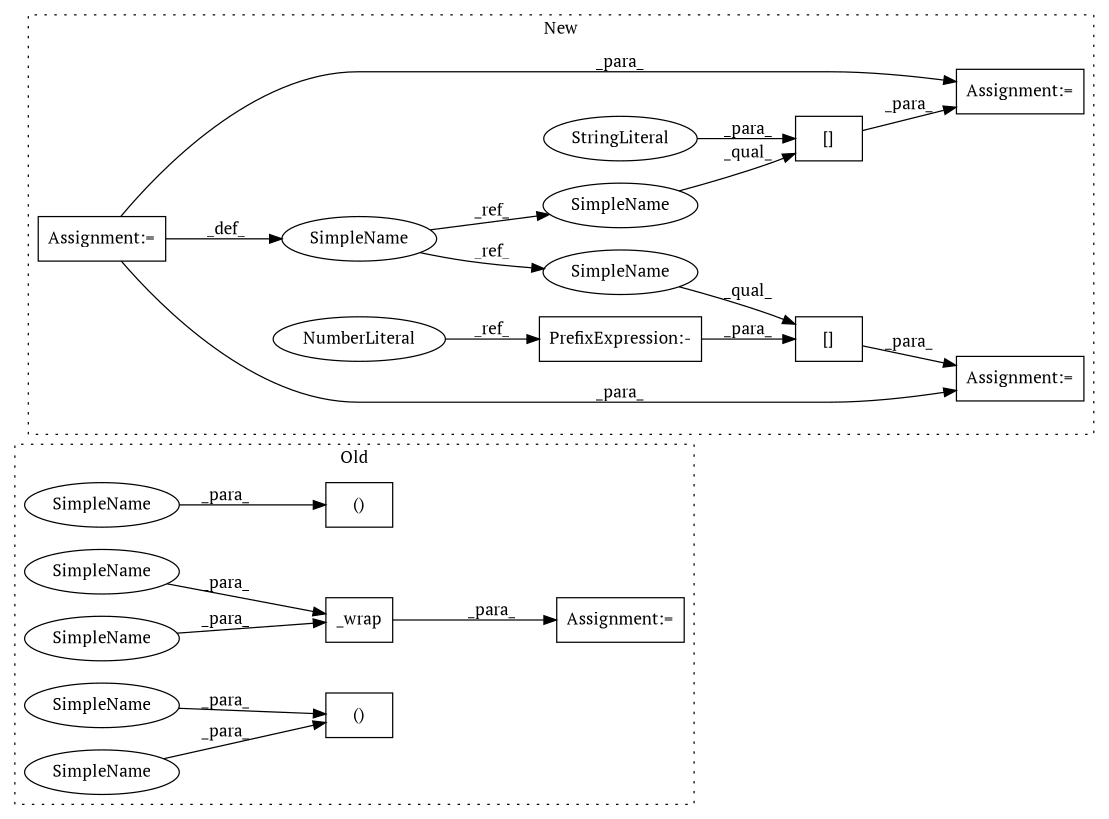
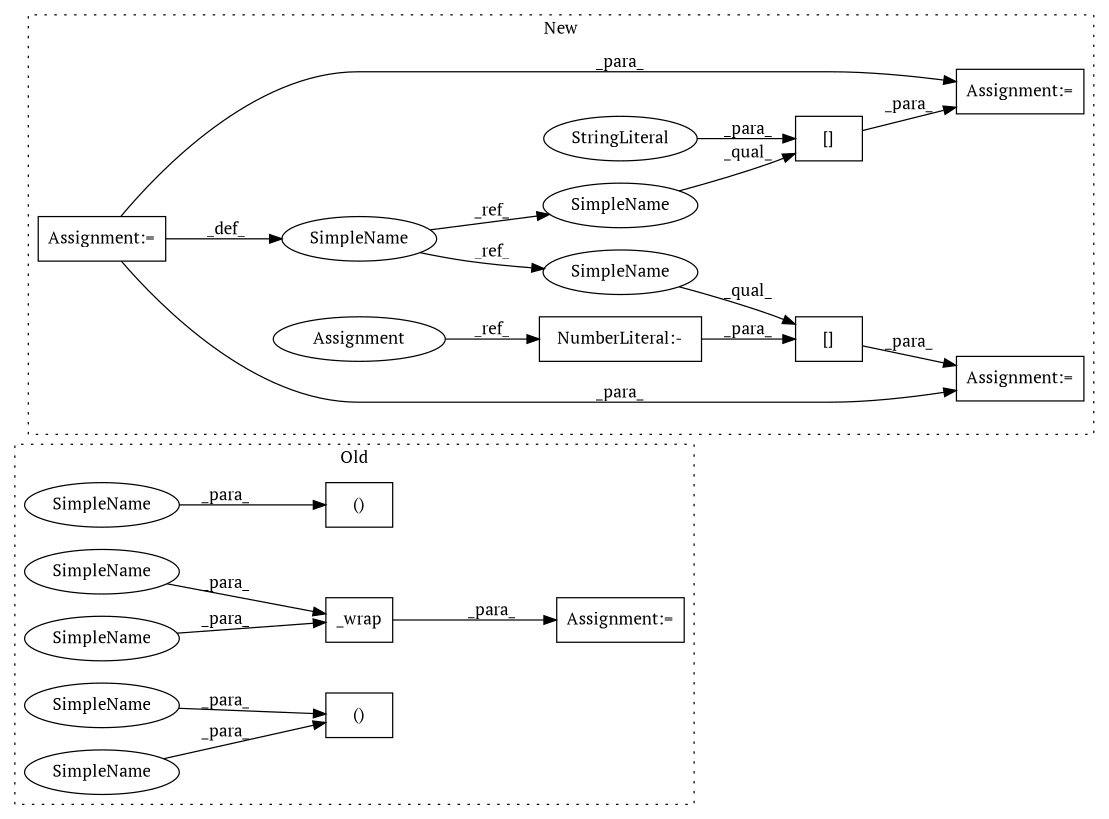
node "NumberLiteral": label "NumberLiteral" -> "Assignment"
node "PrefixExpression:-": label "PrefixExpression:-" -> "NumberLiteral:-"
